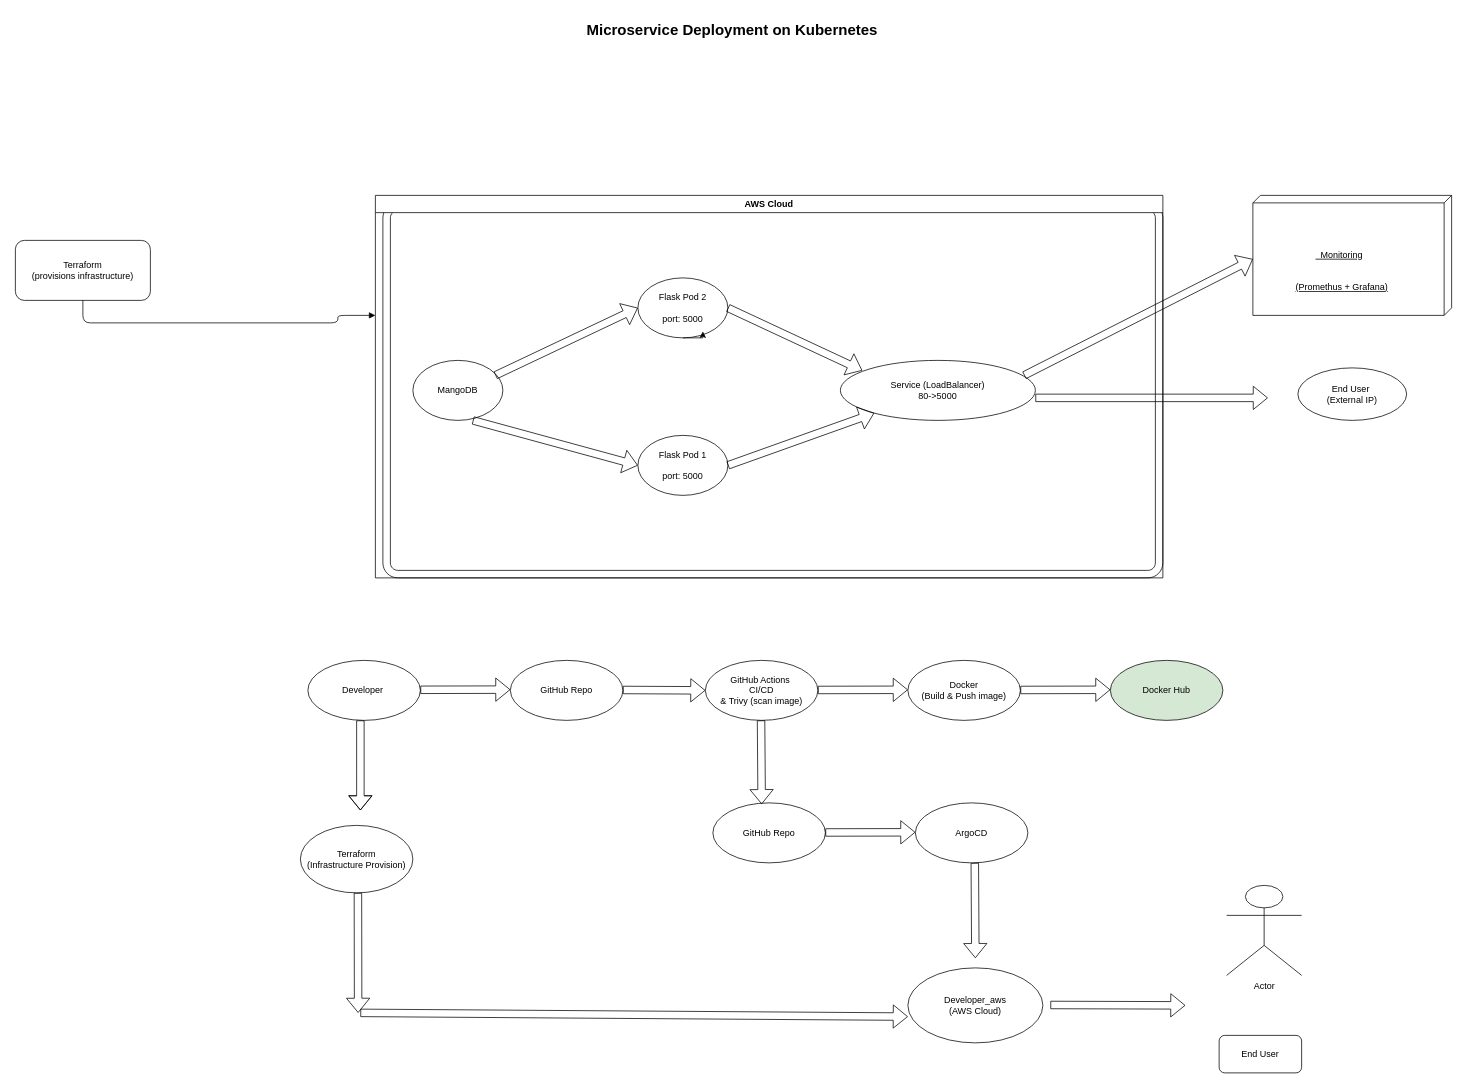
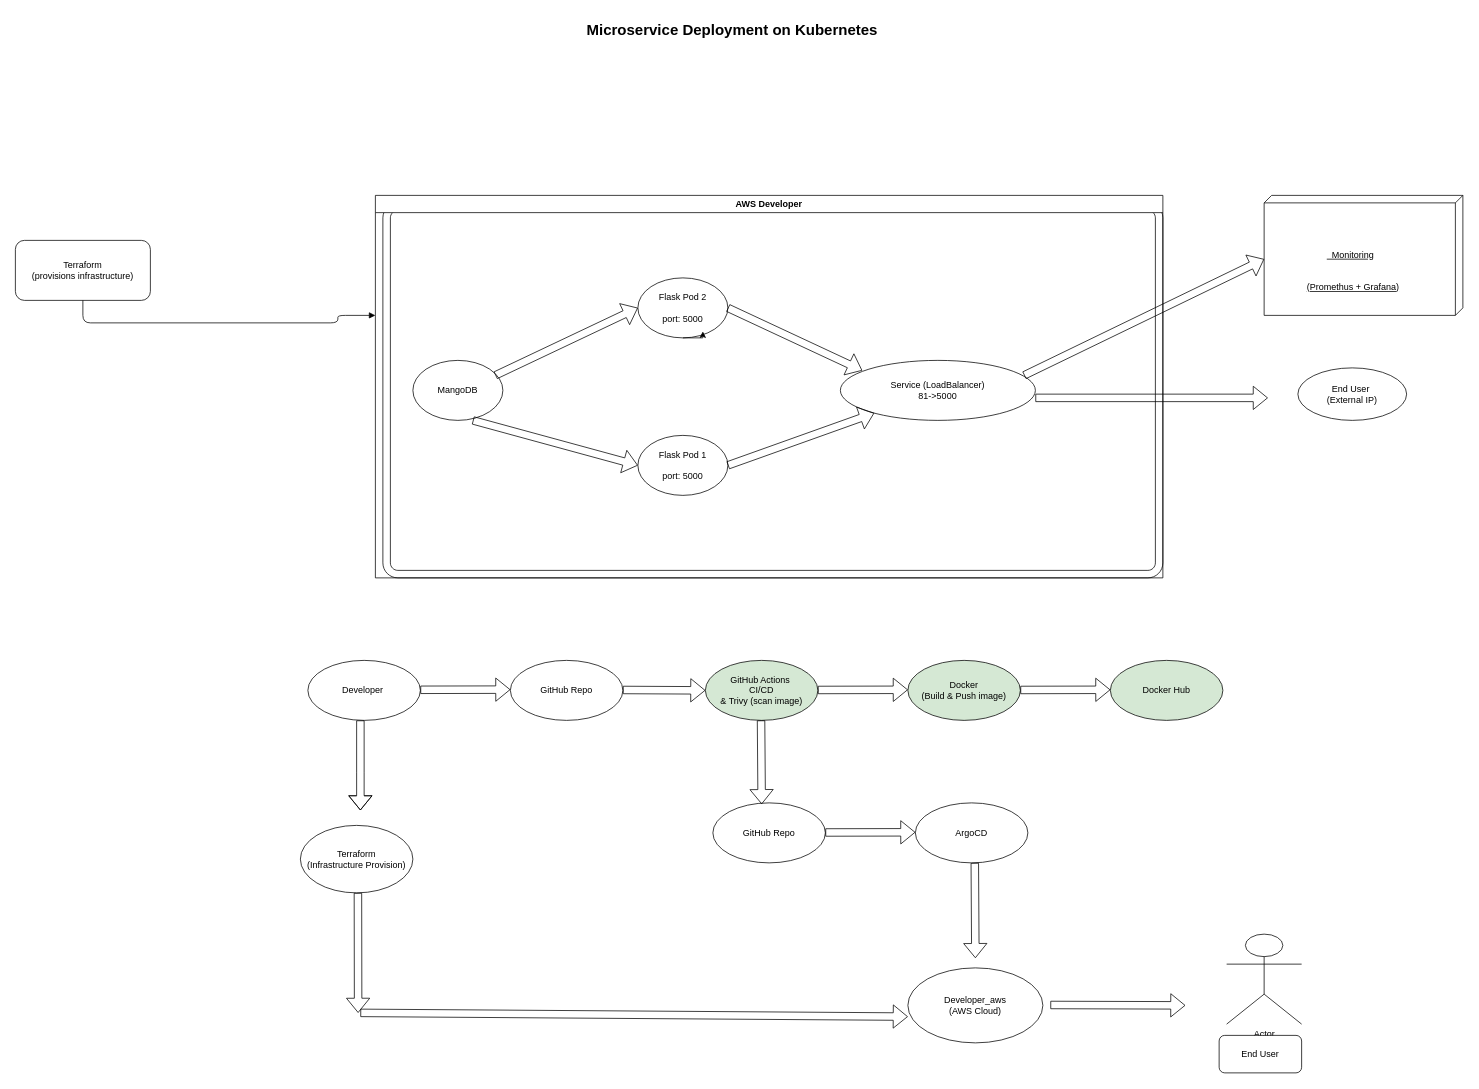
node "AWS Cloud": label "AWS Cloud" -> "AWS Developer"
node "Monitoring (Promethus + Grafana)": moved (1352, 255) -> (1364, 255)
node "Service (LoadBalancer) 80->5000": label "Service (LoadBalancer) 80->5000" -> "Service (LoadBalancer) 81->5000"
node "GitHub Actions CI/CD & Trivy (scan image)": fillcolor #ffffff -> #d5e8d4
node "Docker (Build & Push image)": fillcolor #ffffff -> #d5e8d4
node "Actor": moved (1264, 930) -> (1264, 979)
